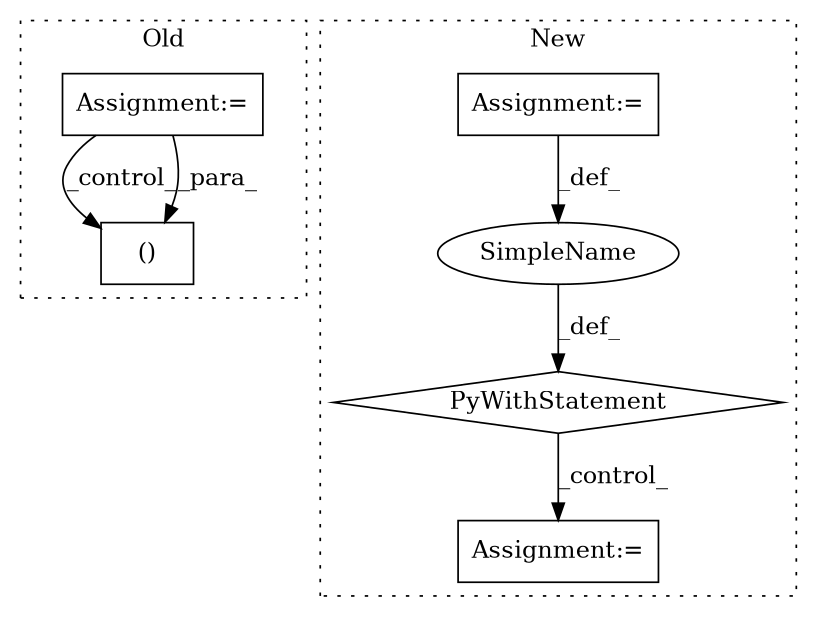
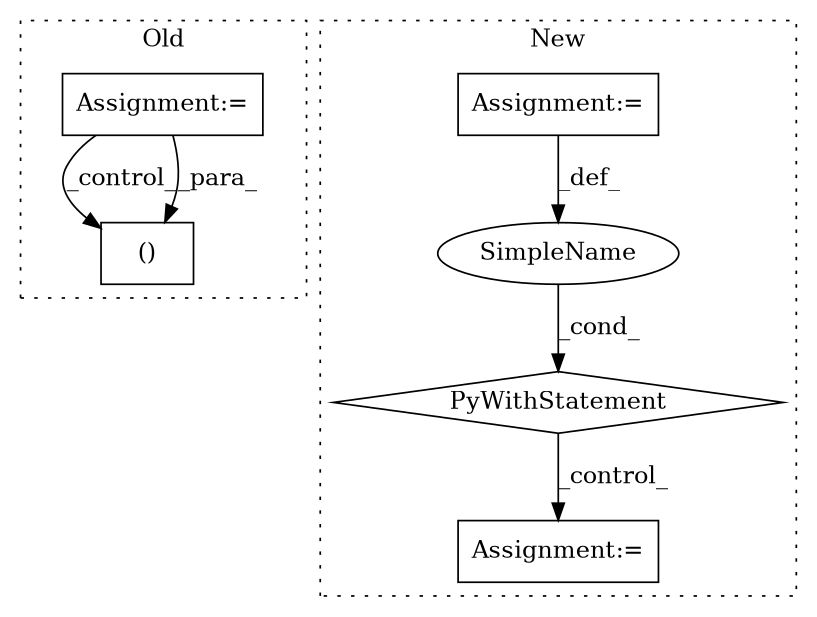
edge "SimpleName" -> "PyWithStatement": label "_def_" -> "_cond_"
